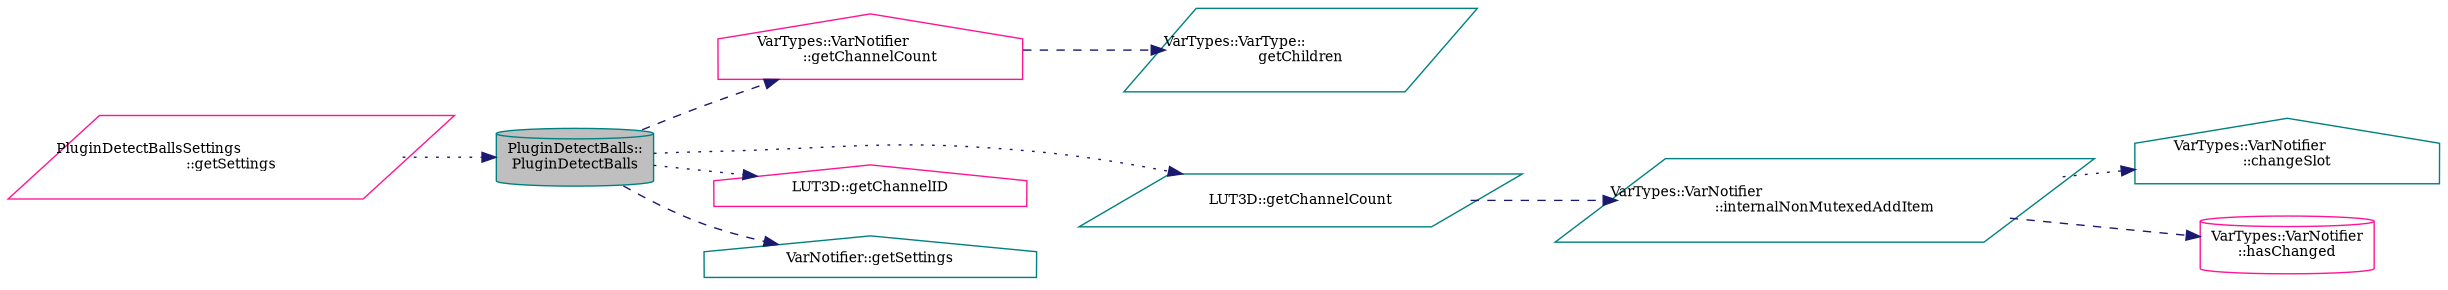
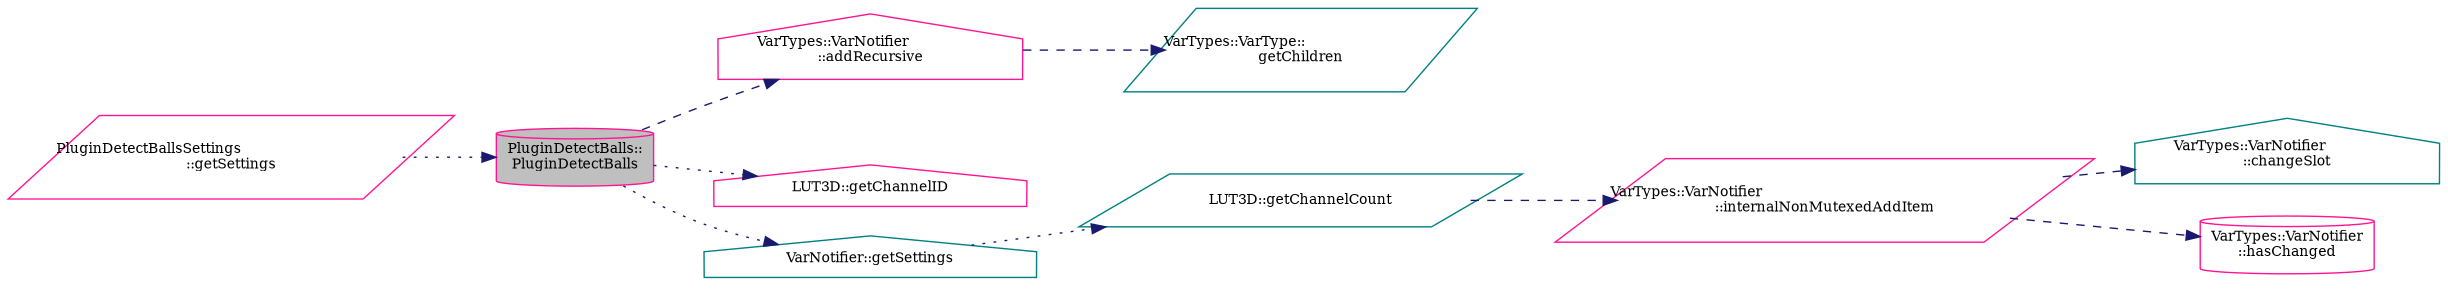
node "VarTypes::VarNotifier ::getChannelCount": label "VarTypes::VarNotifier ::getChannelCount" -> "VarTypes::VarNotifier ::addRecursive"
edge "PluginDetectBalls:: PluginDetectBalls" -> "LUT3D::getChannelCount": now "VarNotifier::getSettings" -> "LUT3D::getChannelCount"
node "PluginDetectBalls:: PluginDetectBalls": color teal -> deeppink
edge "VarTypes::VarNotifier ::internalNonMutexedAddItem" -> "VarTypes::VarNotifier ::changeSlot": style dotted -> dashed
node "VarTypes::VarNotifier ::internalNonMutexedAddItem": color teal -> deeppink
edge "PluginDetectBalls:: PluginDetectBalls" -> "VarNotifier::getSettings": style dashed -> dotted
